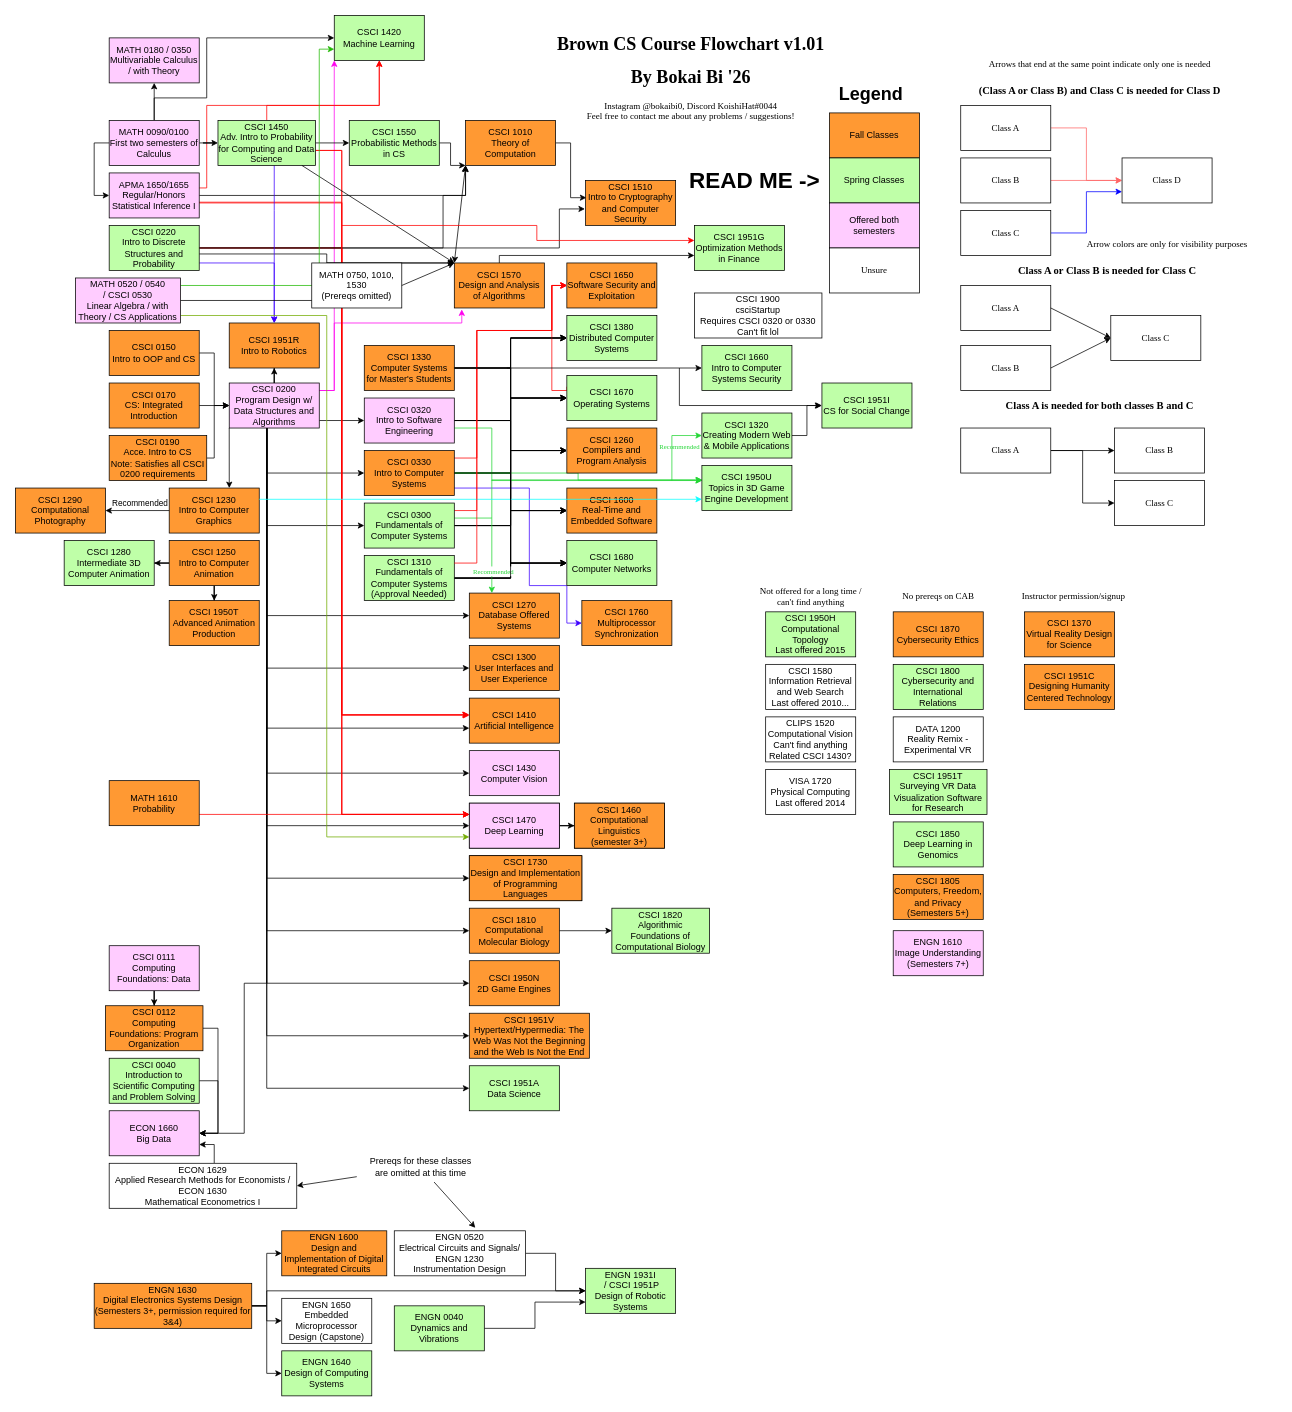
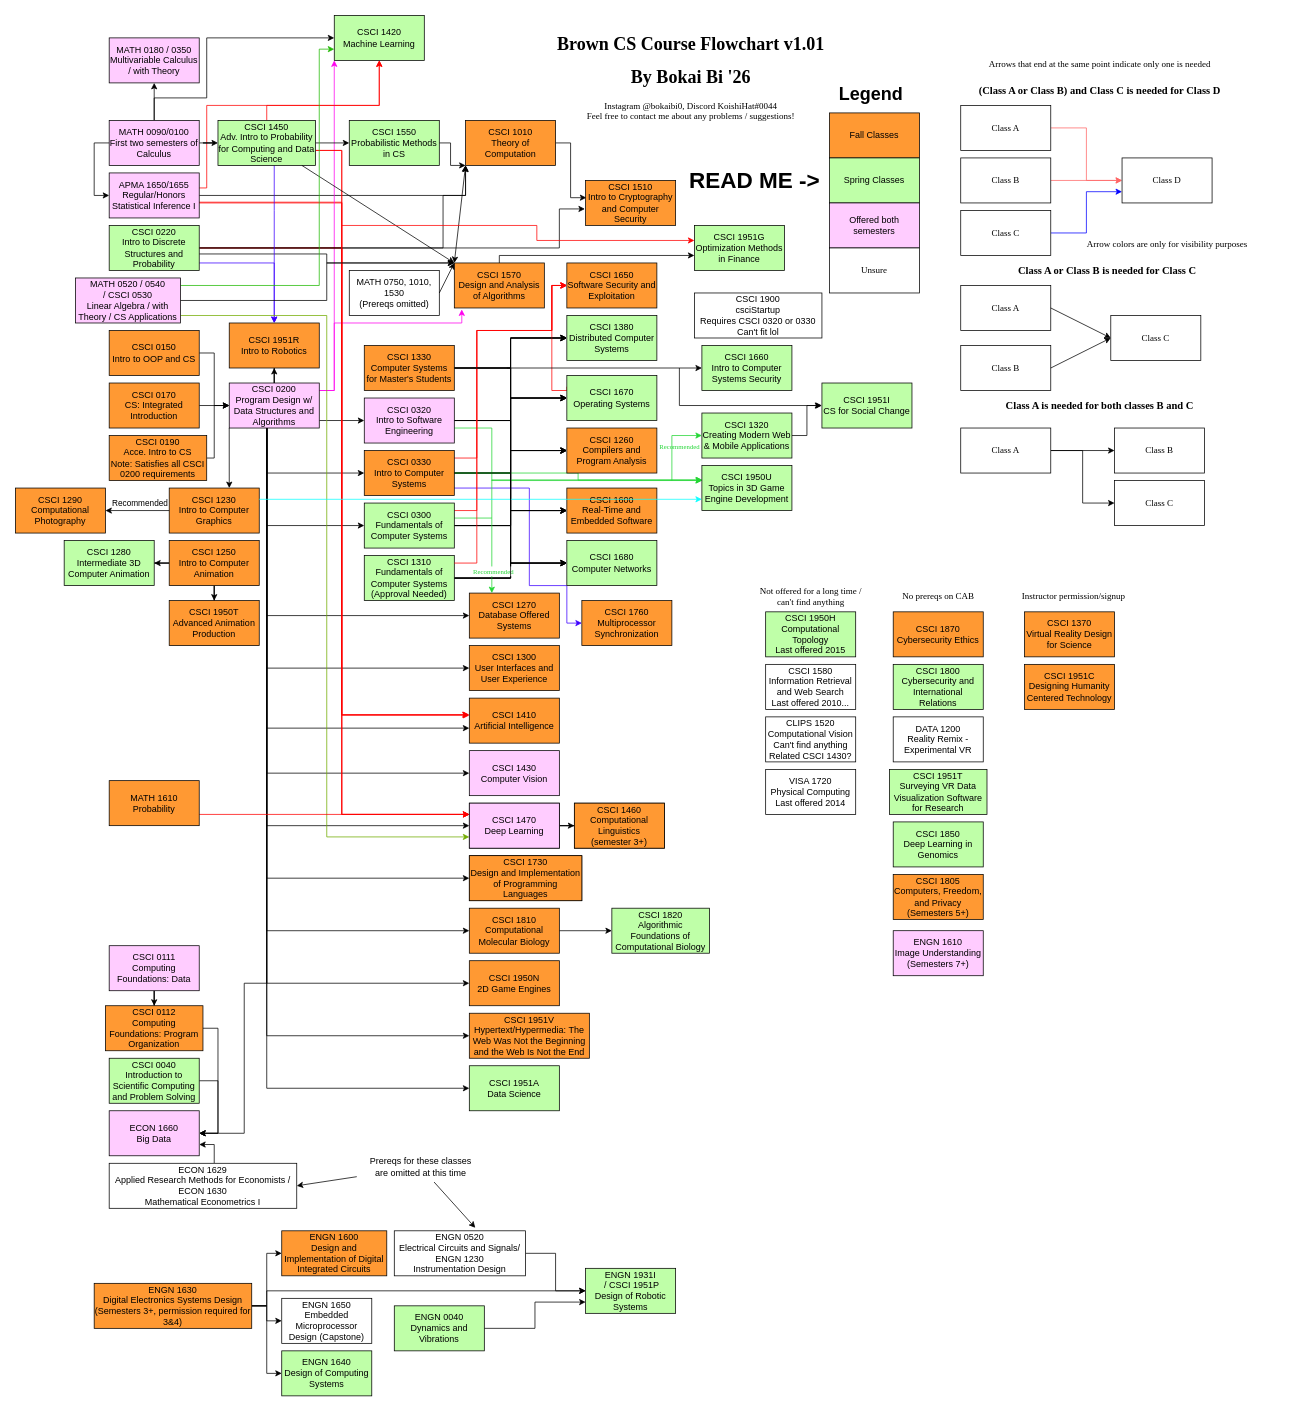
node "MATH 0750, 1010, 1530 (Prereqs omitted)": moved (357, 285) -> (394, 293)
